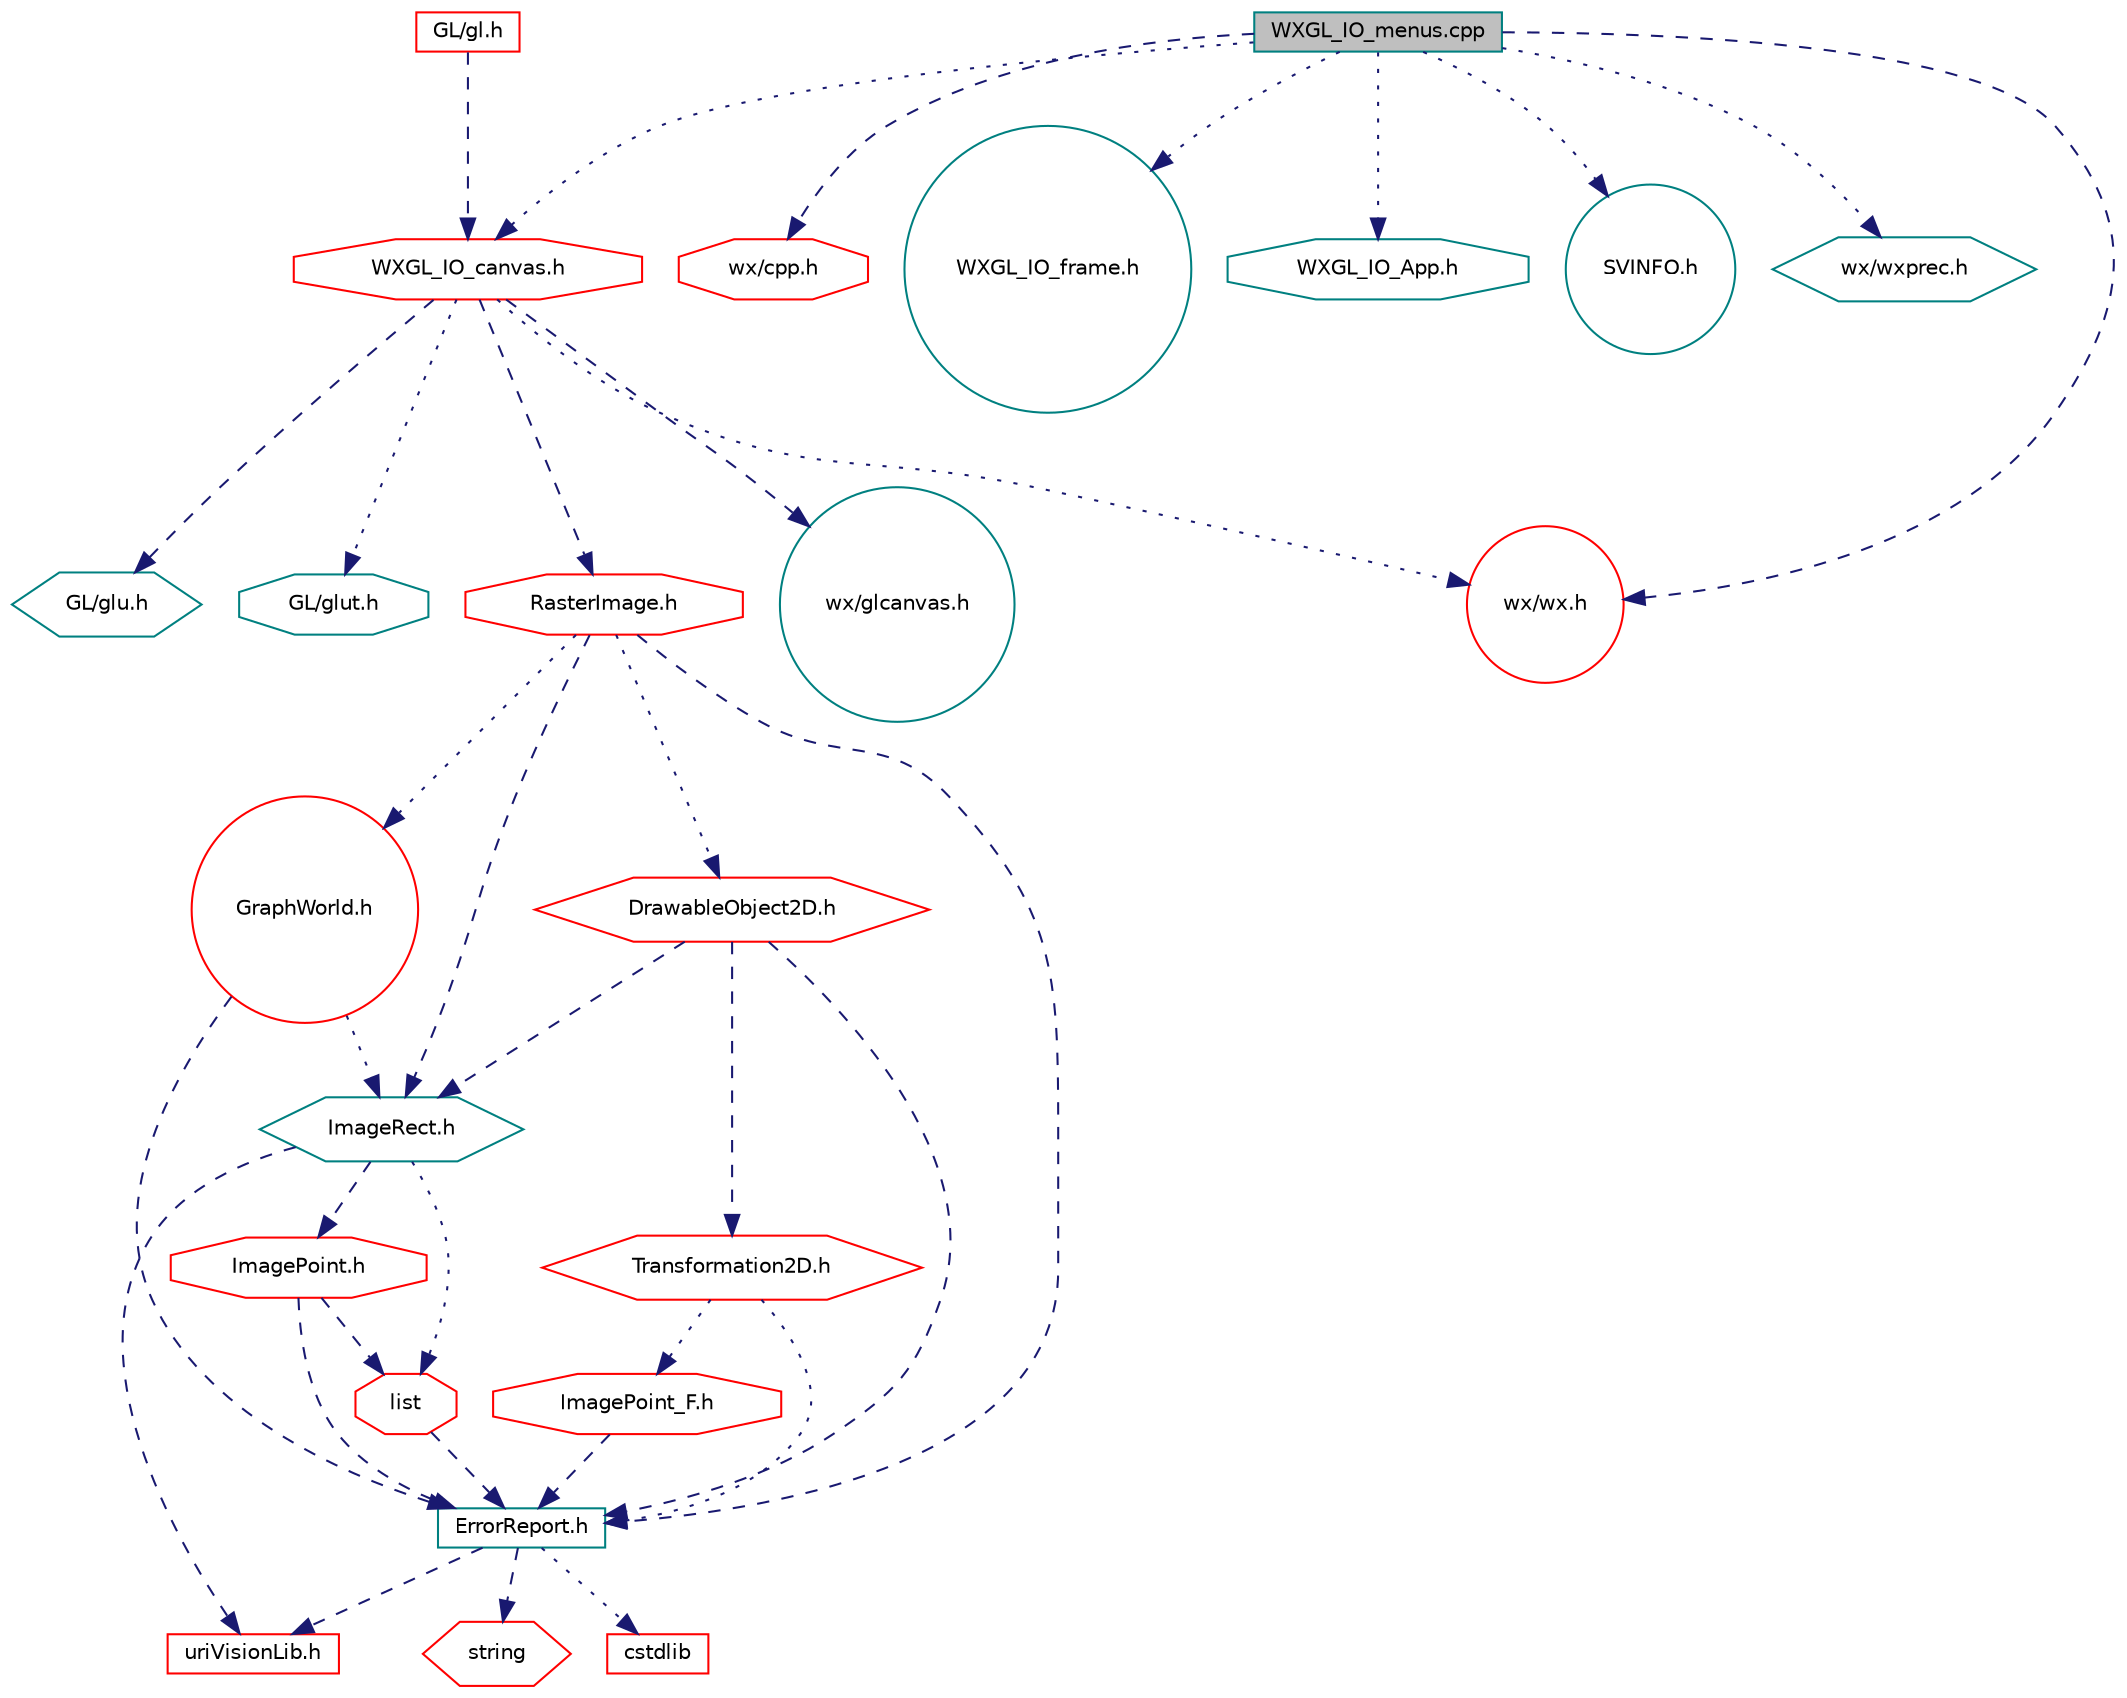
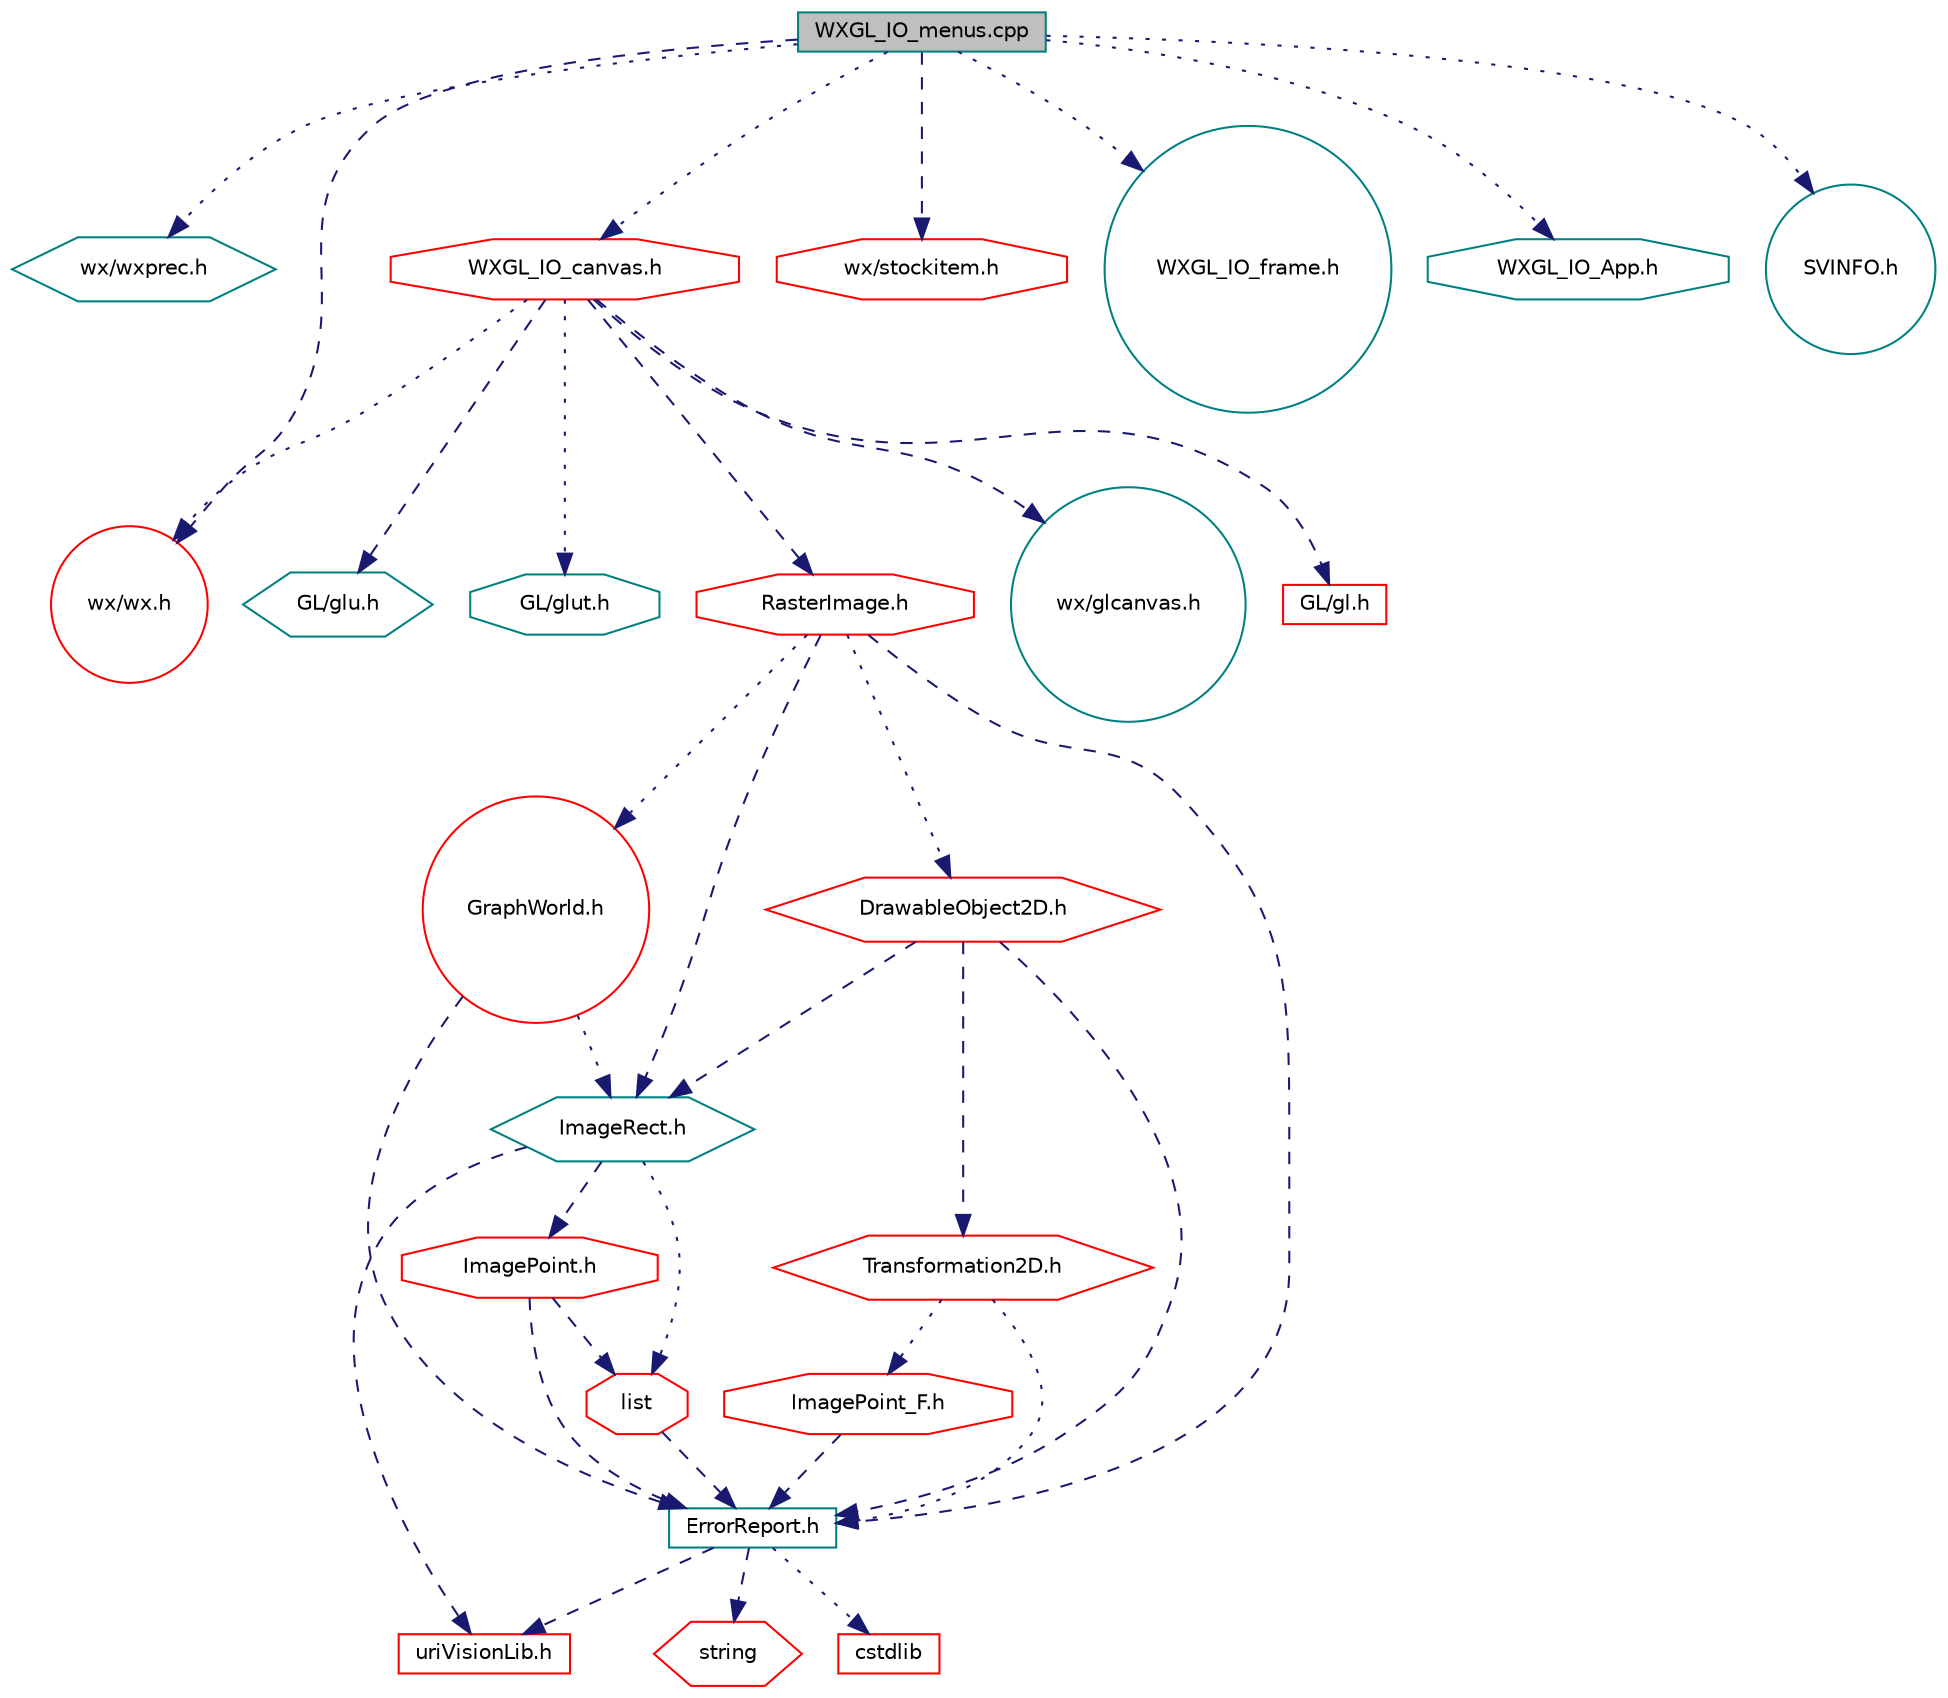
edge "GL/gl.h" -> "WXGL_IO_canvas.h": reversed
node "wx/cpp.h": label "wx/cpp.h" -> "wx/stockitem.h"
